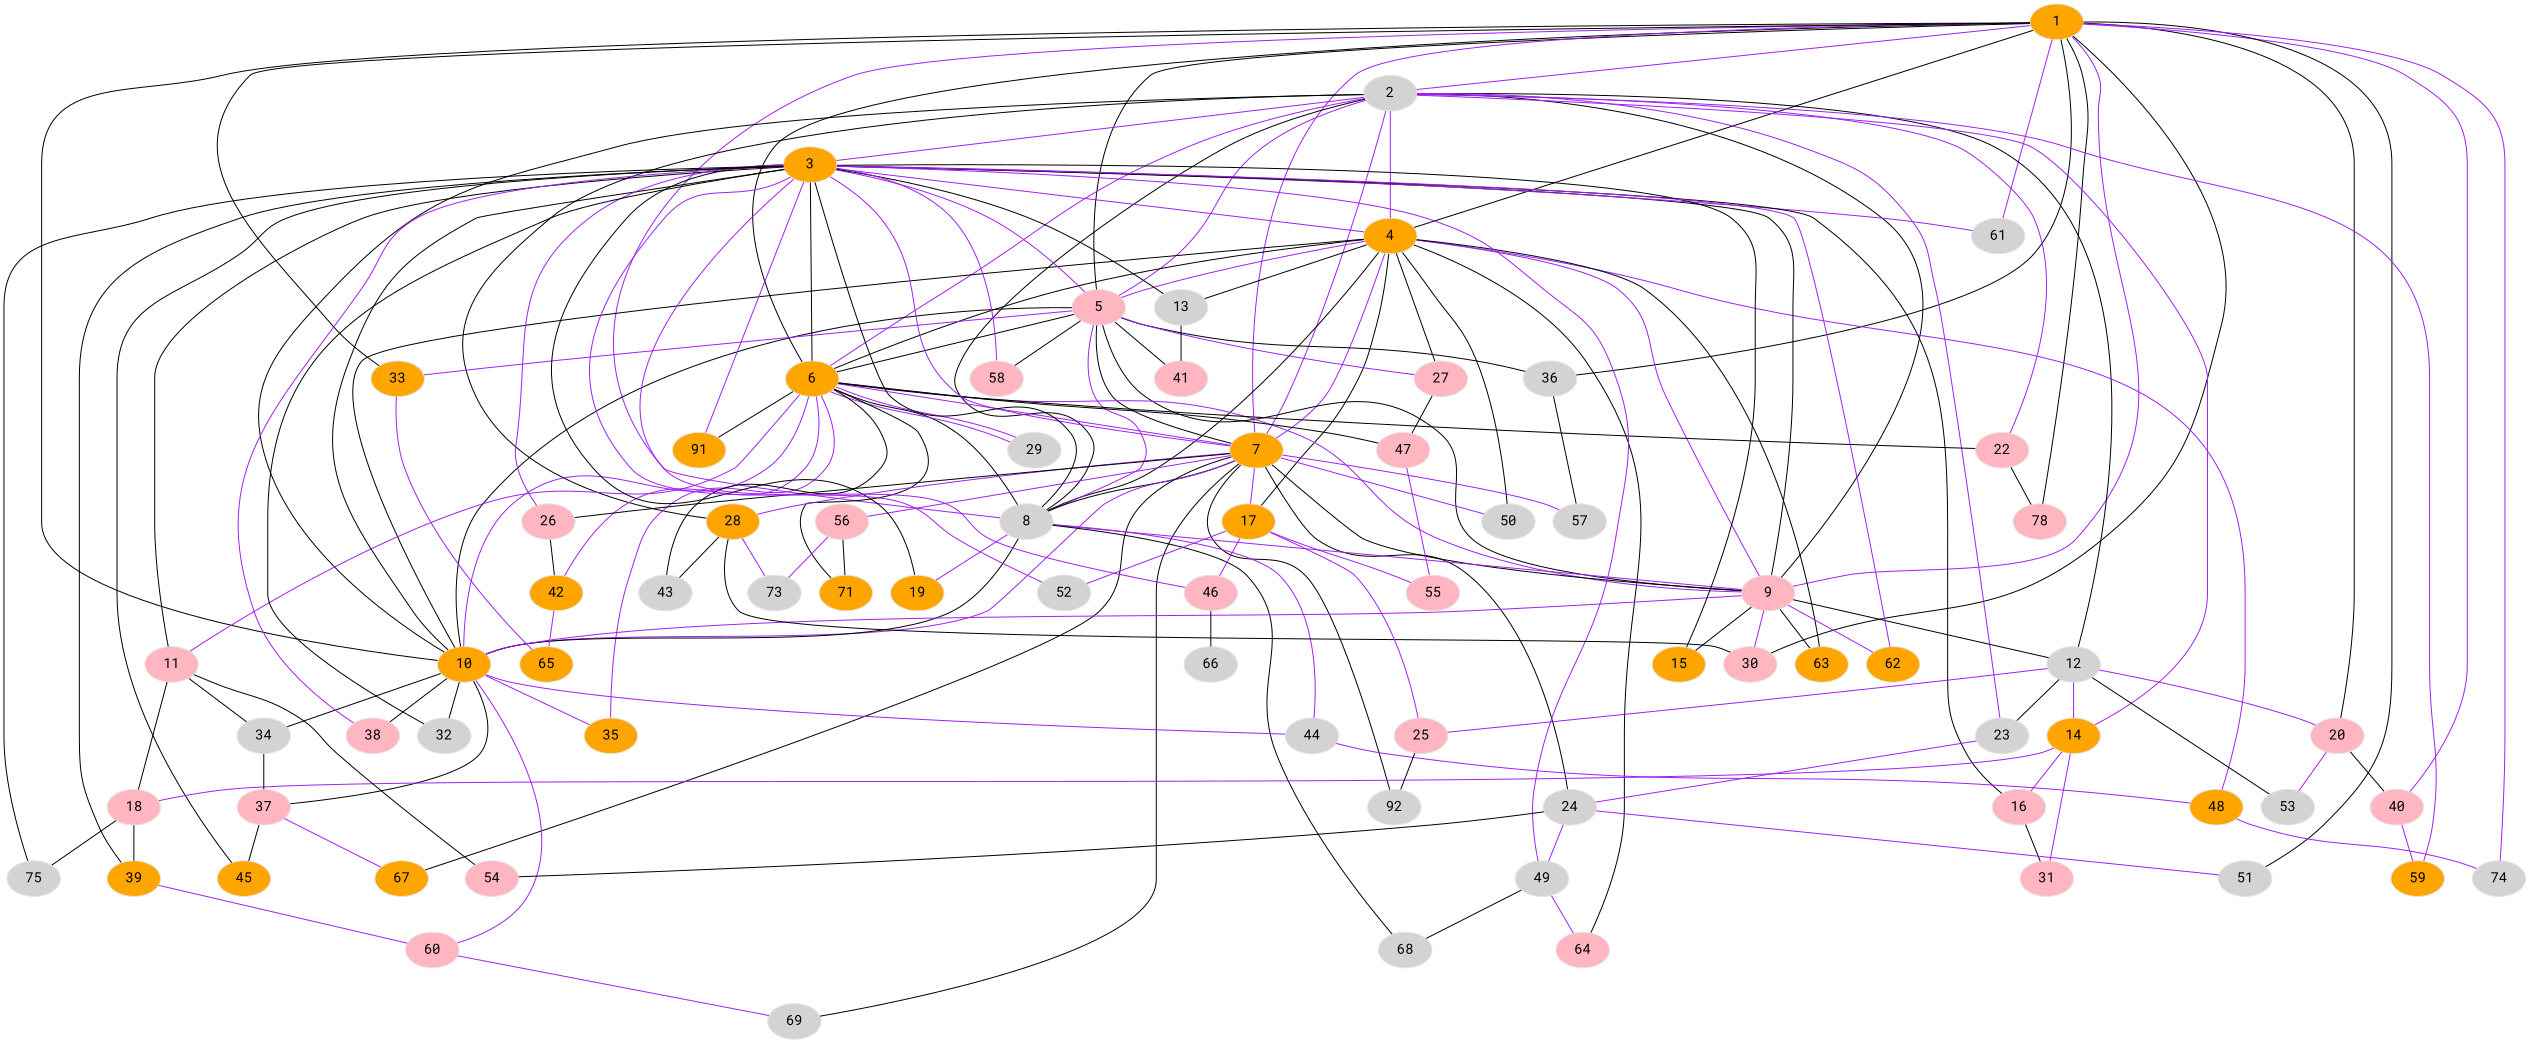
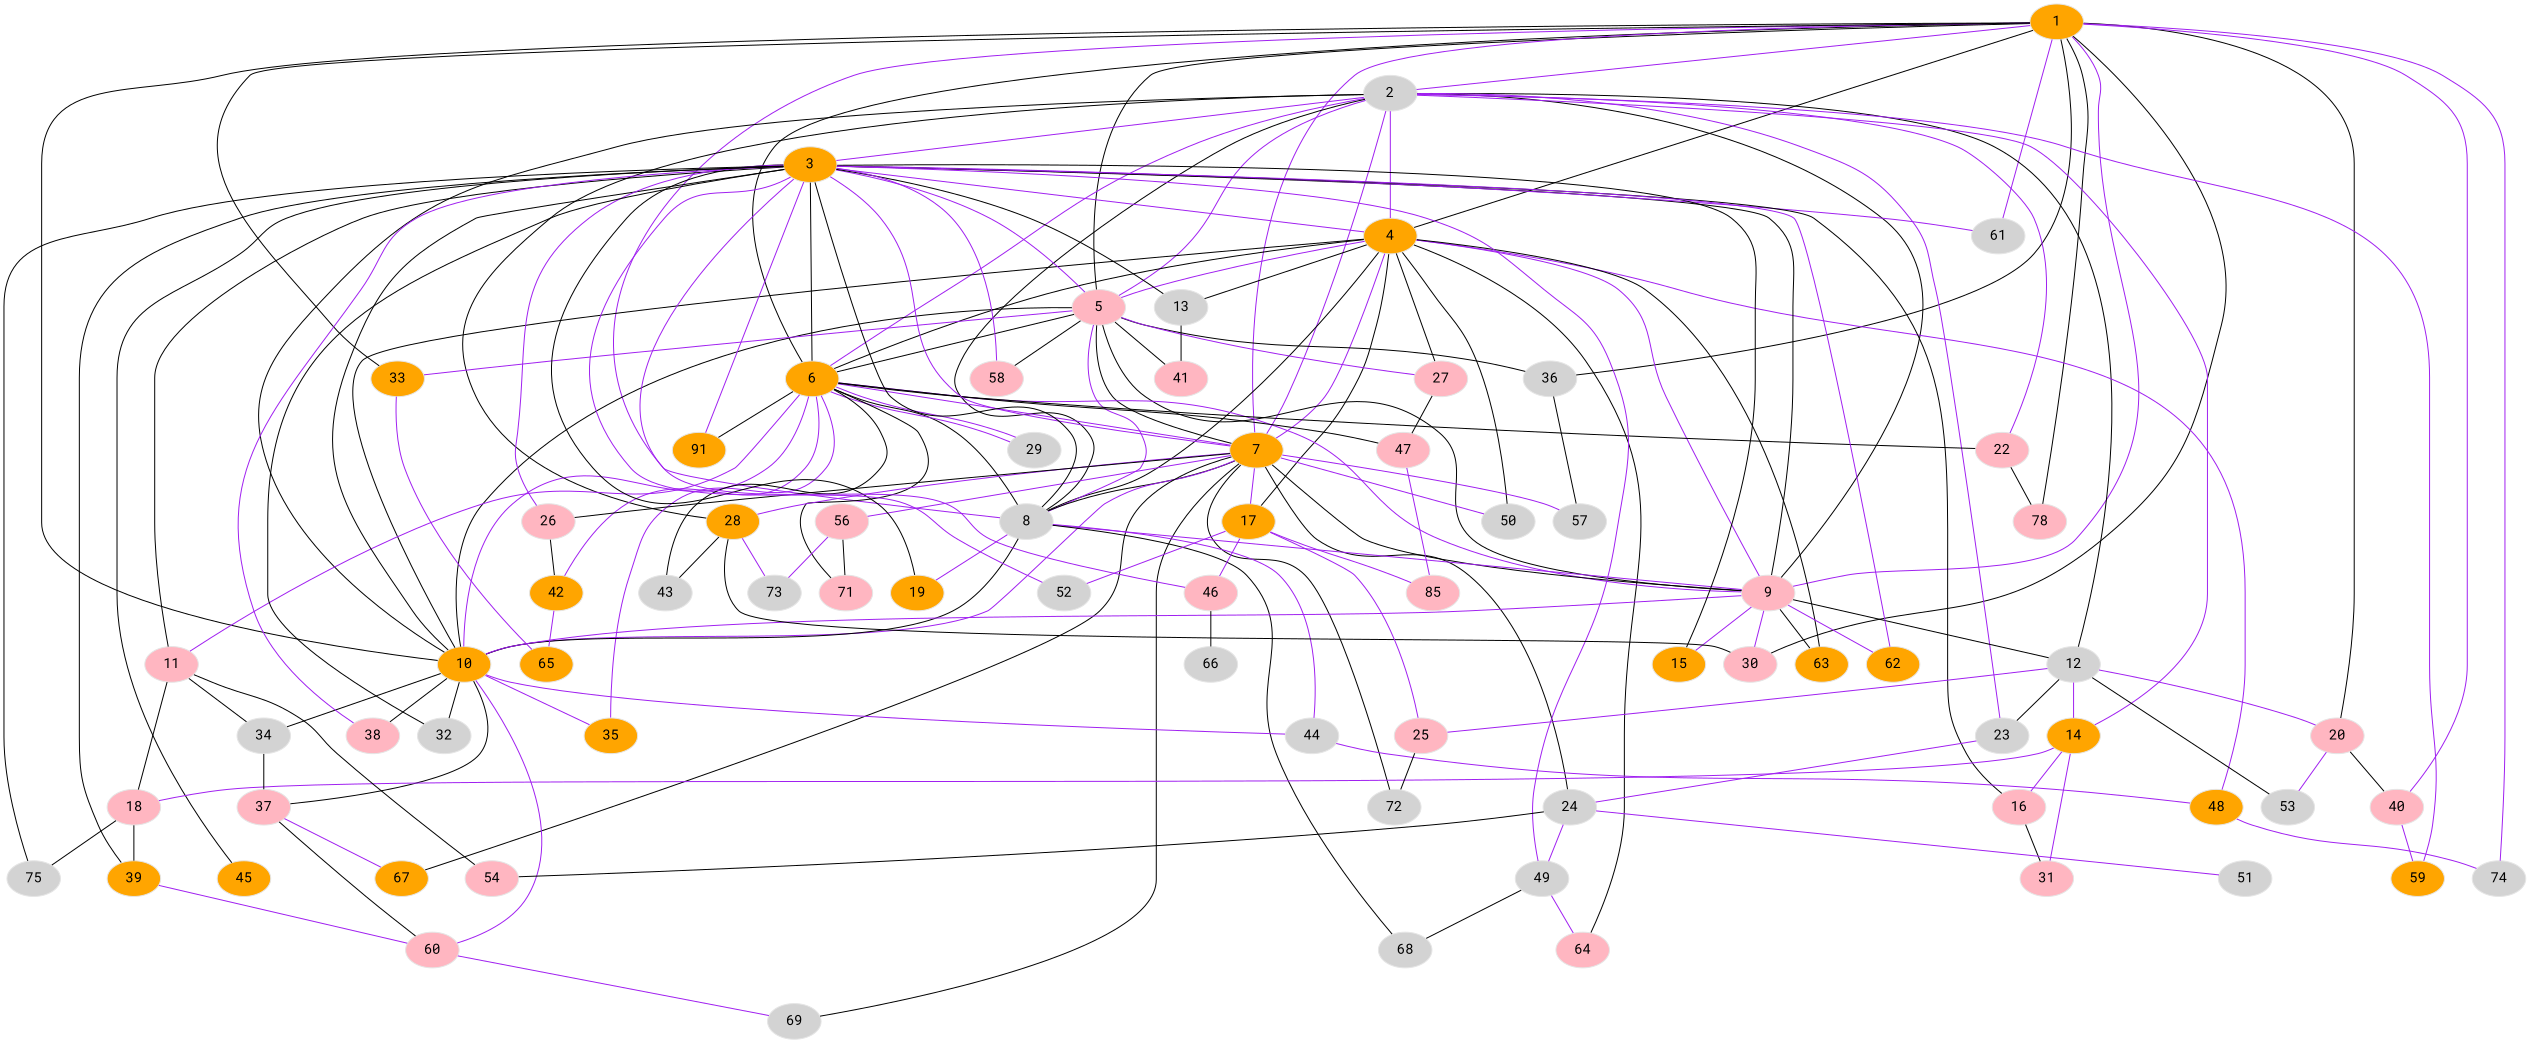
edge "1" -- "51": removed
node "71": fillcolor orange -> lightpink
node "55": label "55" -> "85"
edge "9" -- "15": color black -> purple
node "92": label "92" -> "72"
edge "37" -- "45": now "37" -- "60"
